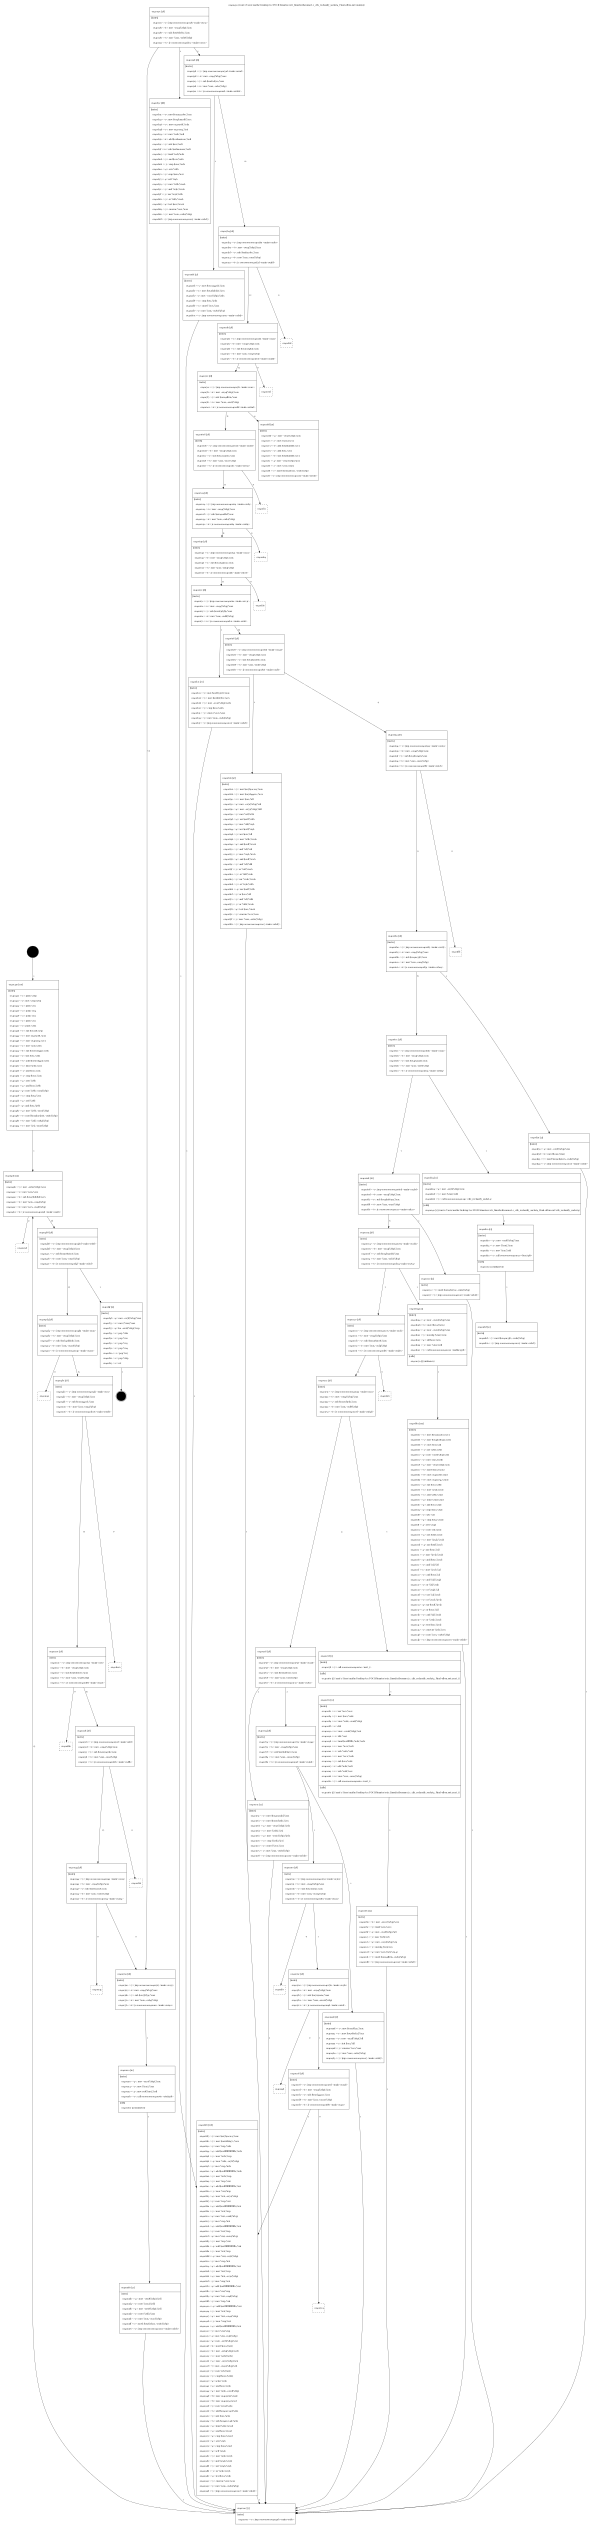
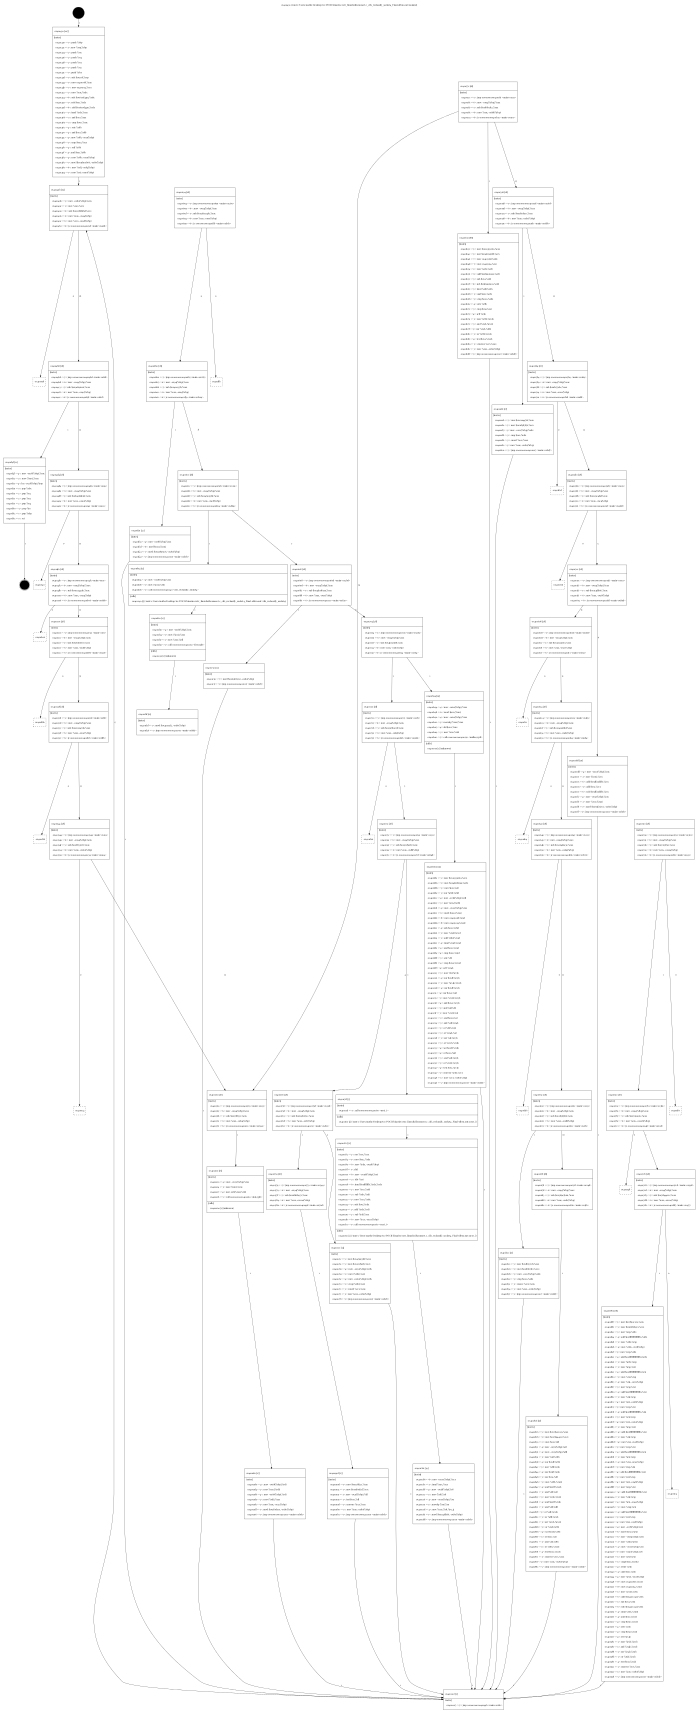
edge "0x401678 [28]" -> "0x401694 [28]": removed, label "9"
edge "0x401b3c [88]" -> "0x401887 [278]": now "0x401b3c [88]" -> "0x402007 [5]"
edge "0x401cdd [39]" -> "0x402007 [5]": added, label "1"
edge "0x401774 [28]" -> "0x401790 [28]": removed, label "1"
